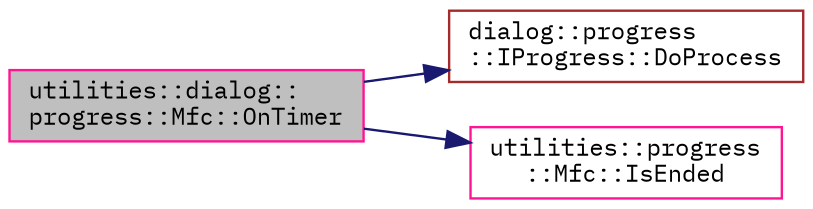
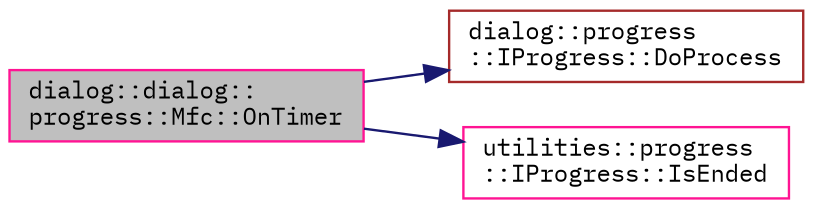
node "utilities::dialog:: progress::Mfc::OnTimer": label "utilities::dialog:: progress::Mfc::OnTimer" -> "dialog::dialog:: progress::Mfc::OnTimer"
node "utilities::progress ::Mfc::IsEnded": label "utilities::progress ::Mfc::IsEnded" -> "utilities::progress ::IProgress::IsEnded"
